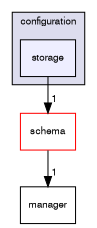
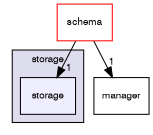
cluster "configuration": label "configuration" -> "storage"
edge "storage" -> "schema": reversed
